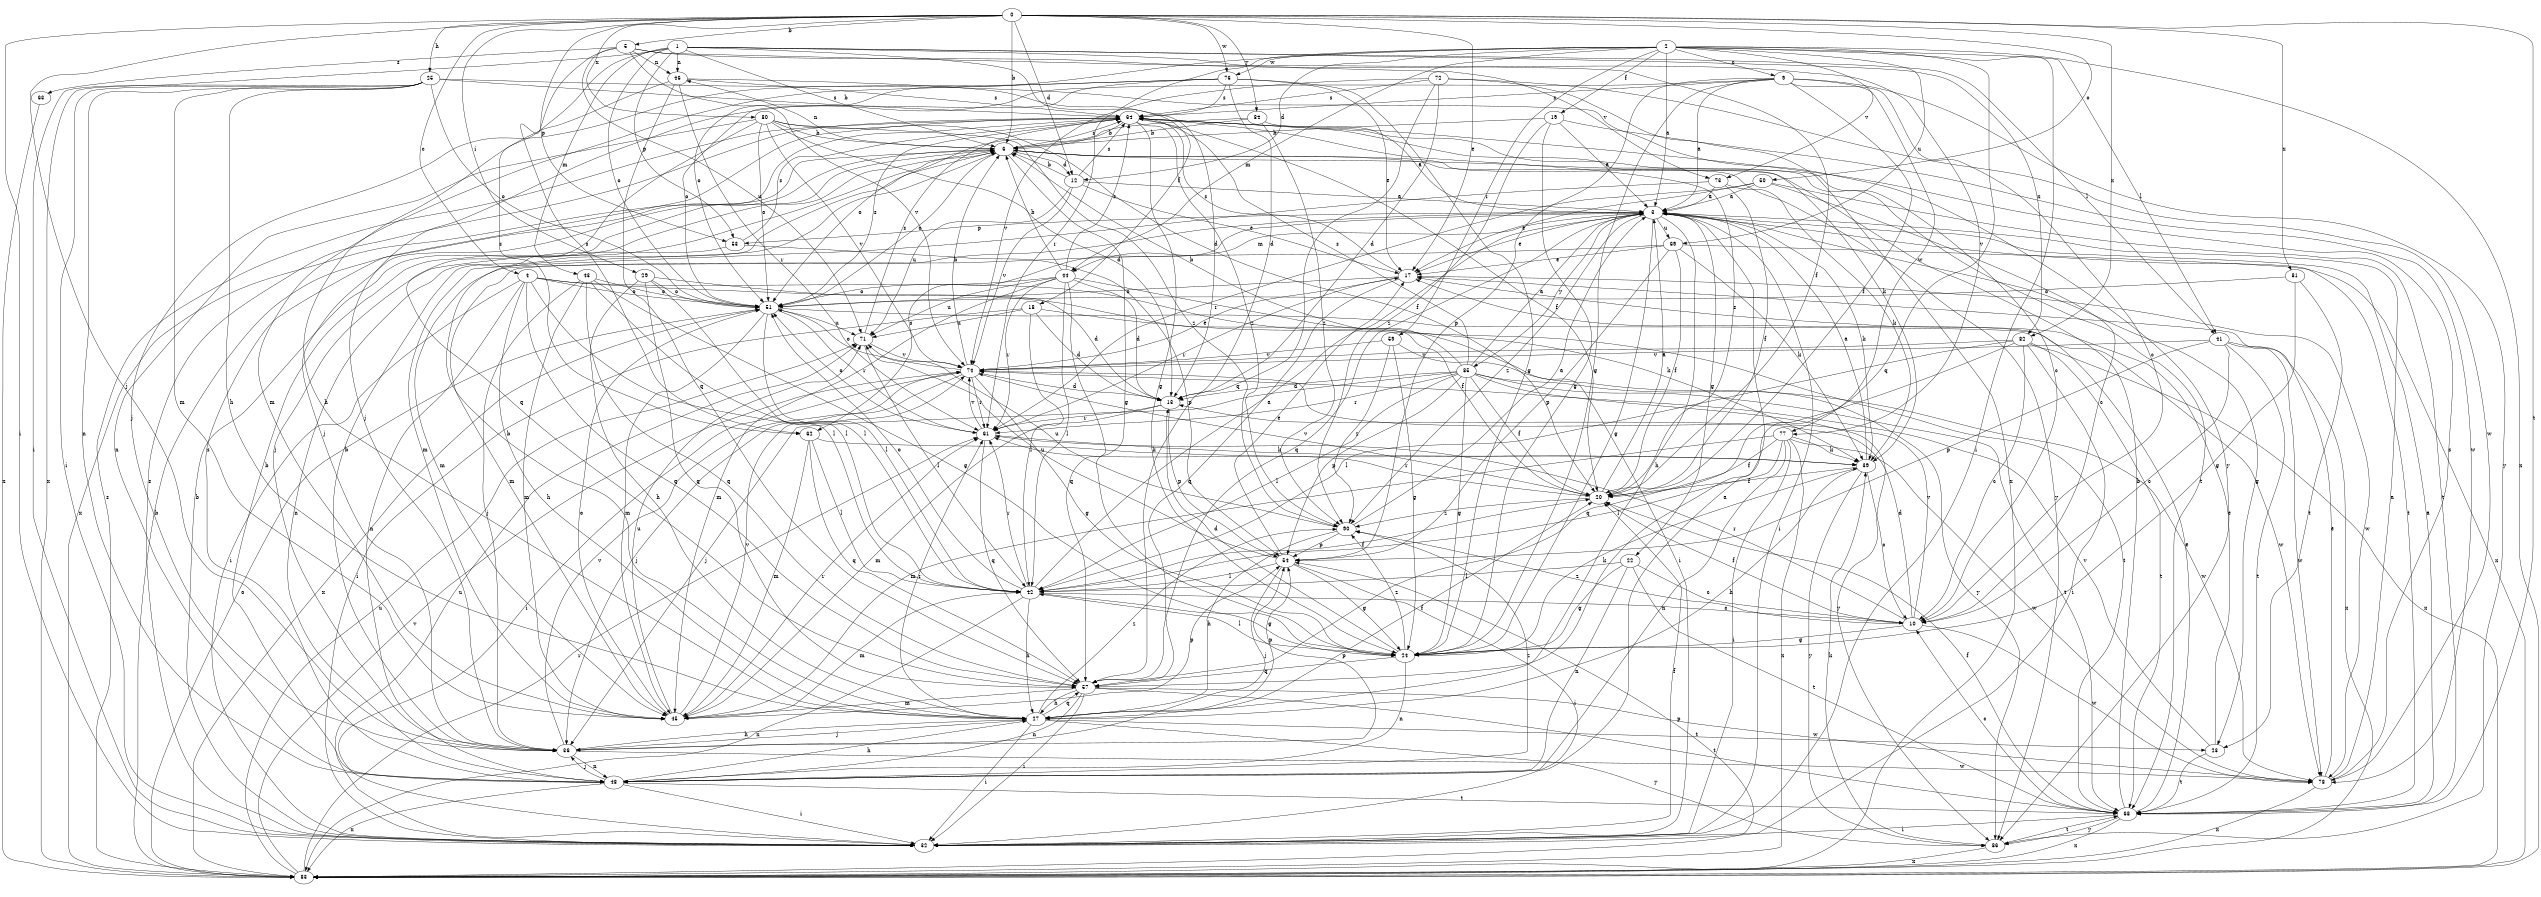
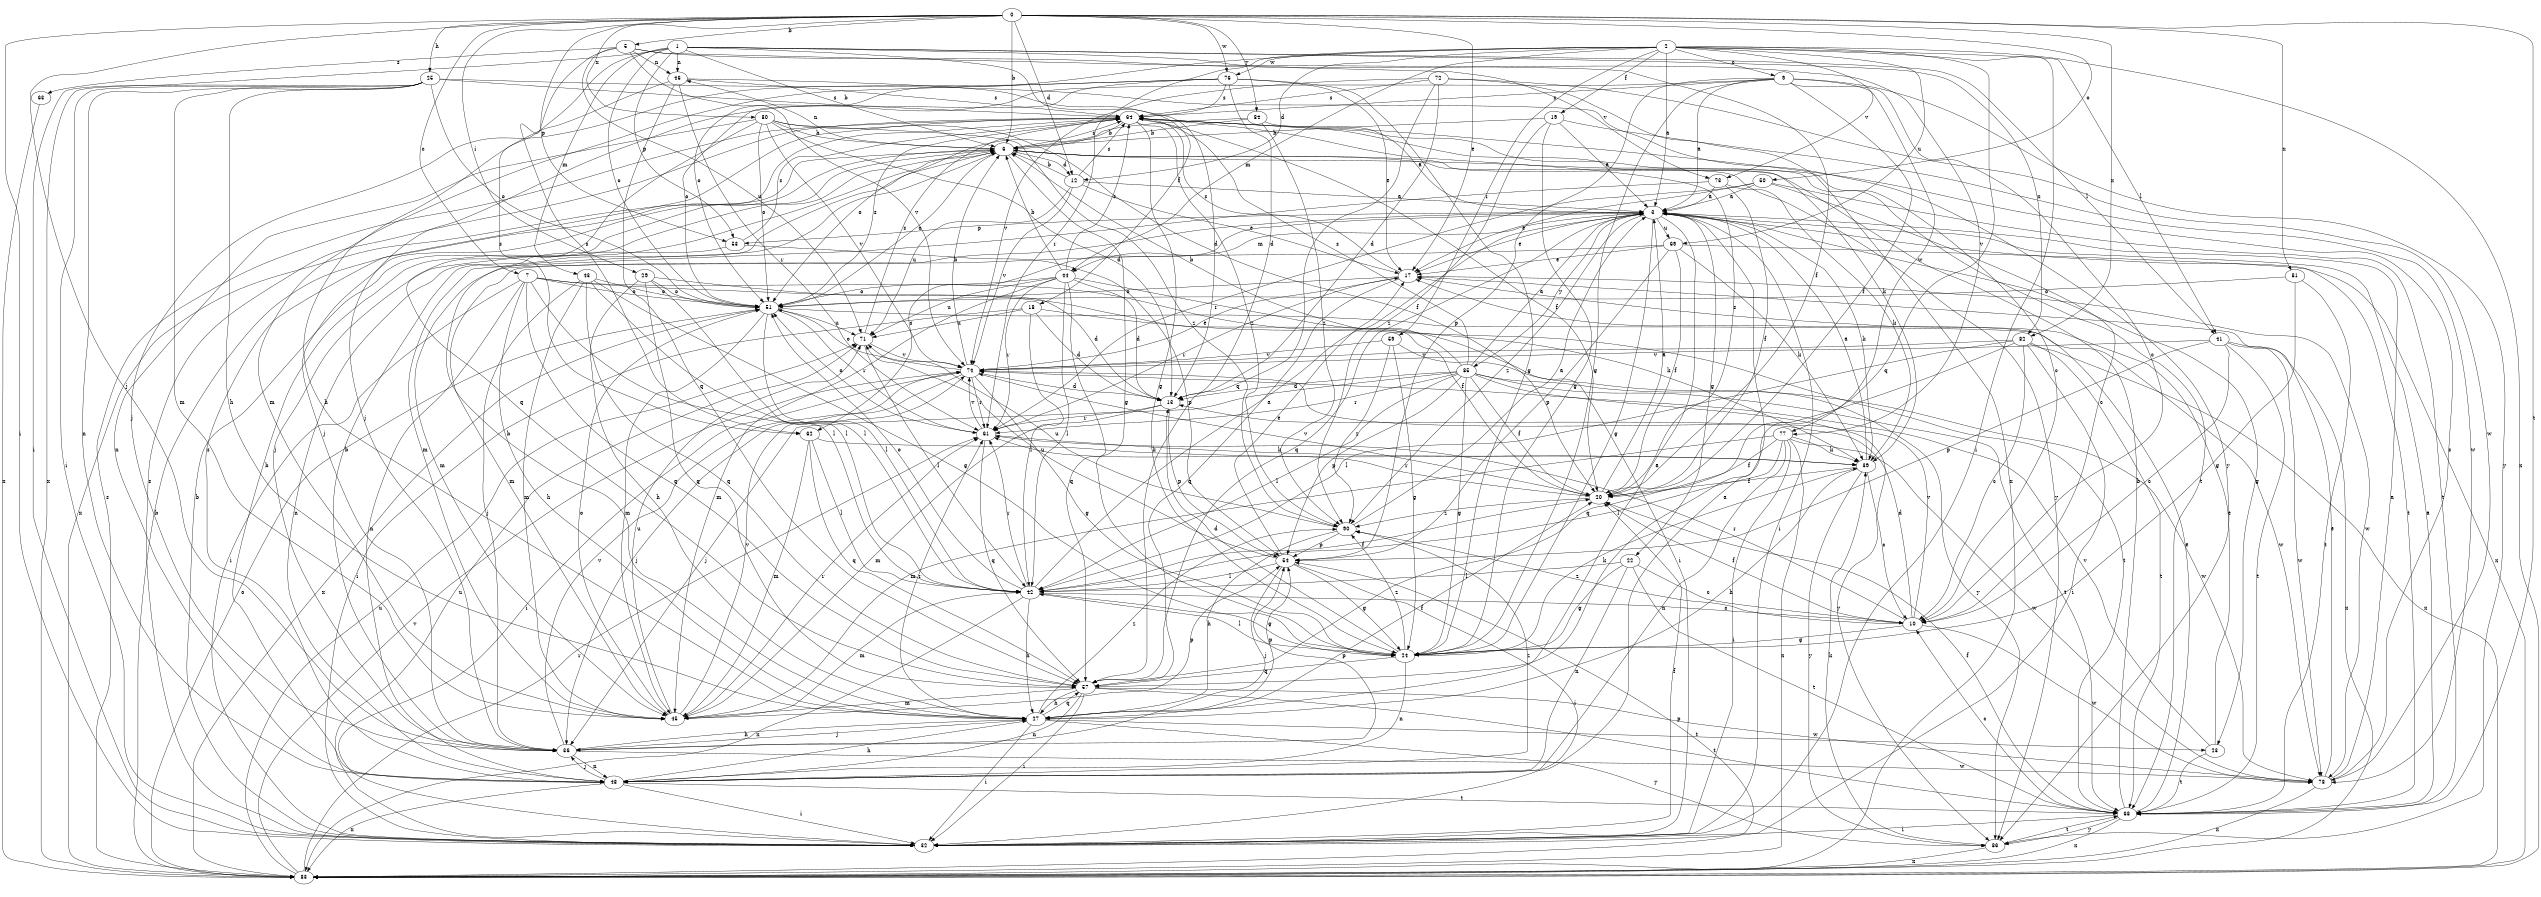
node "4": label "4" -> "7"
edge "3" -> "27": label "h" -> "a"
edge "81" -> "23": now "81" -> "68"
